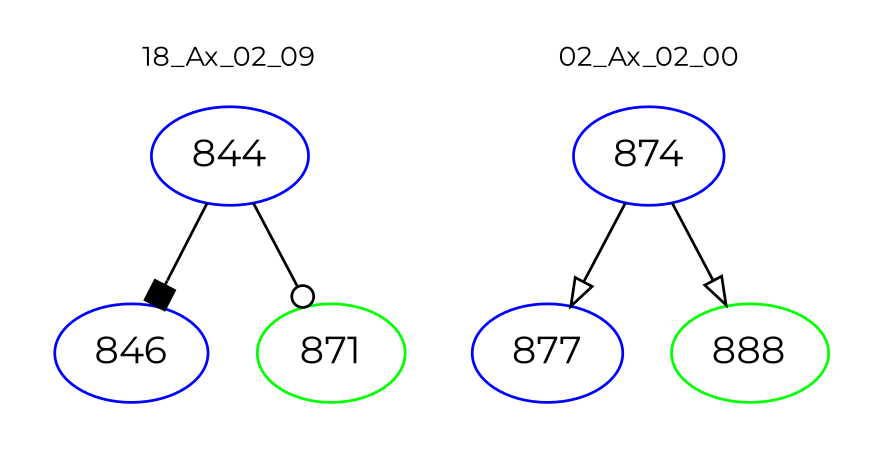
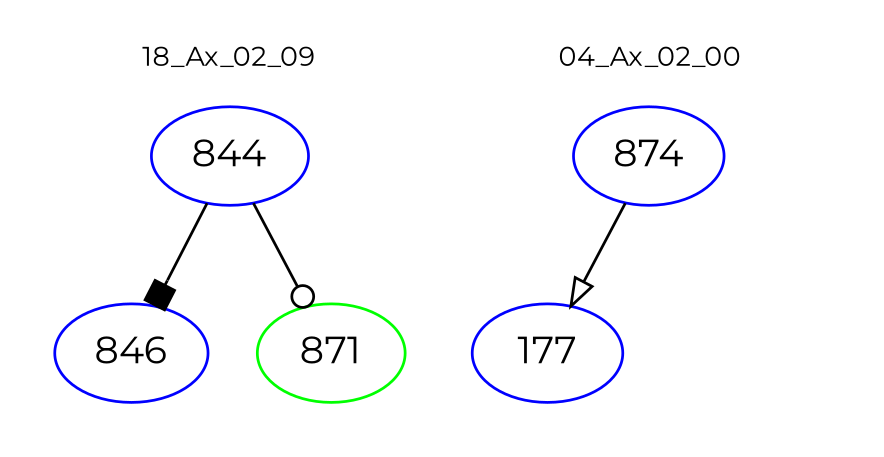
cluster "02_Ax_02_00": label "02_Ax_02_00" -> "04_Ax_02_00"
node "877": label "877" -> "177"
node "888": removed
